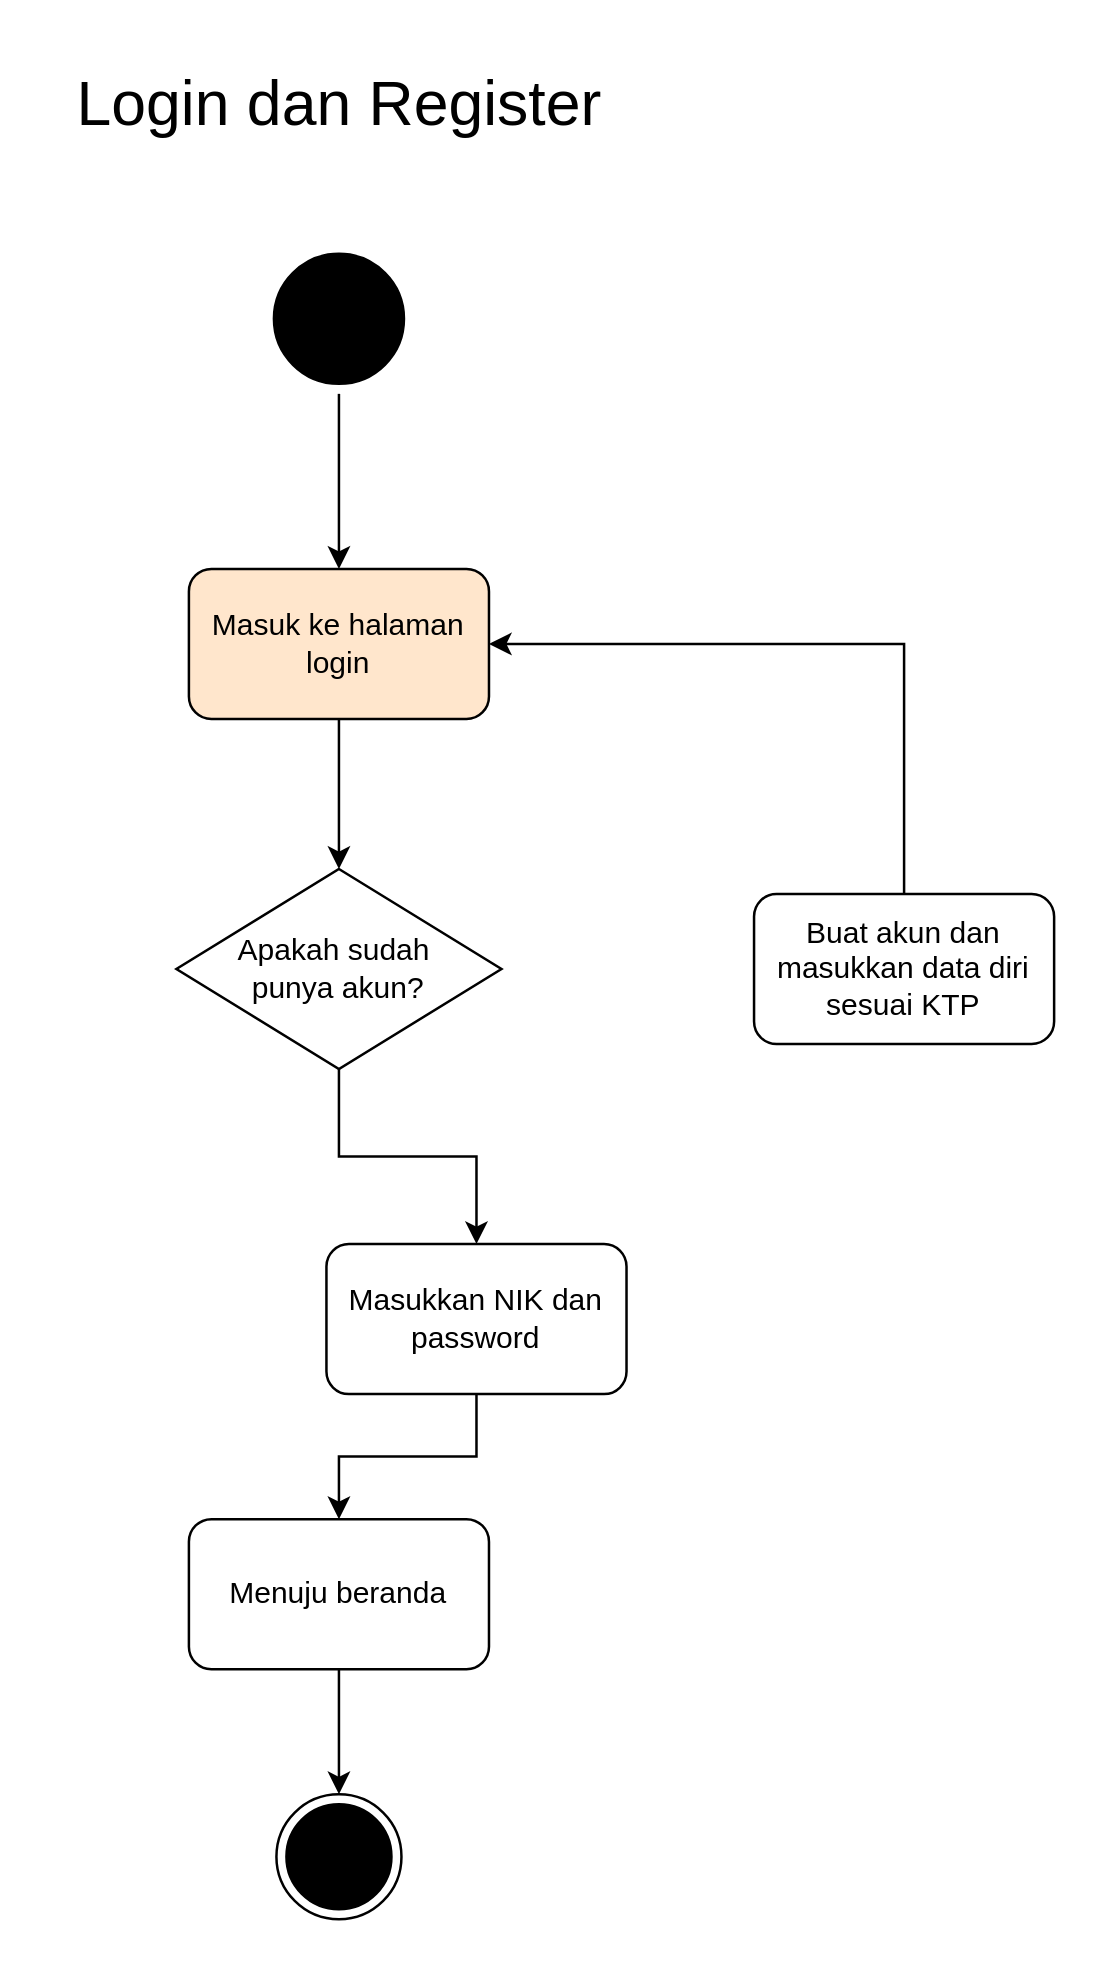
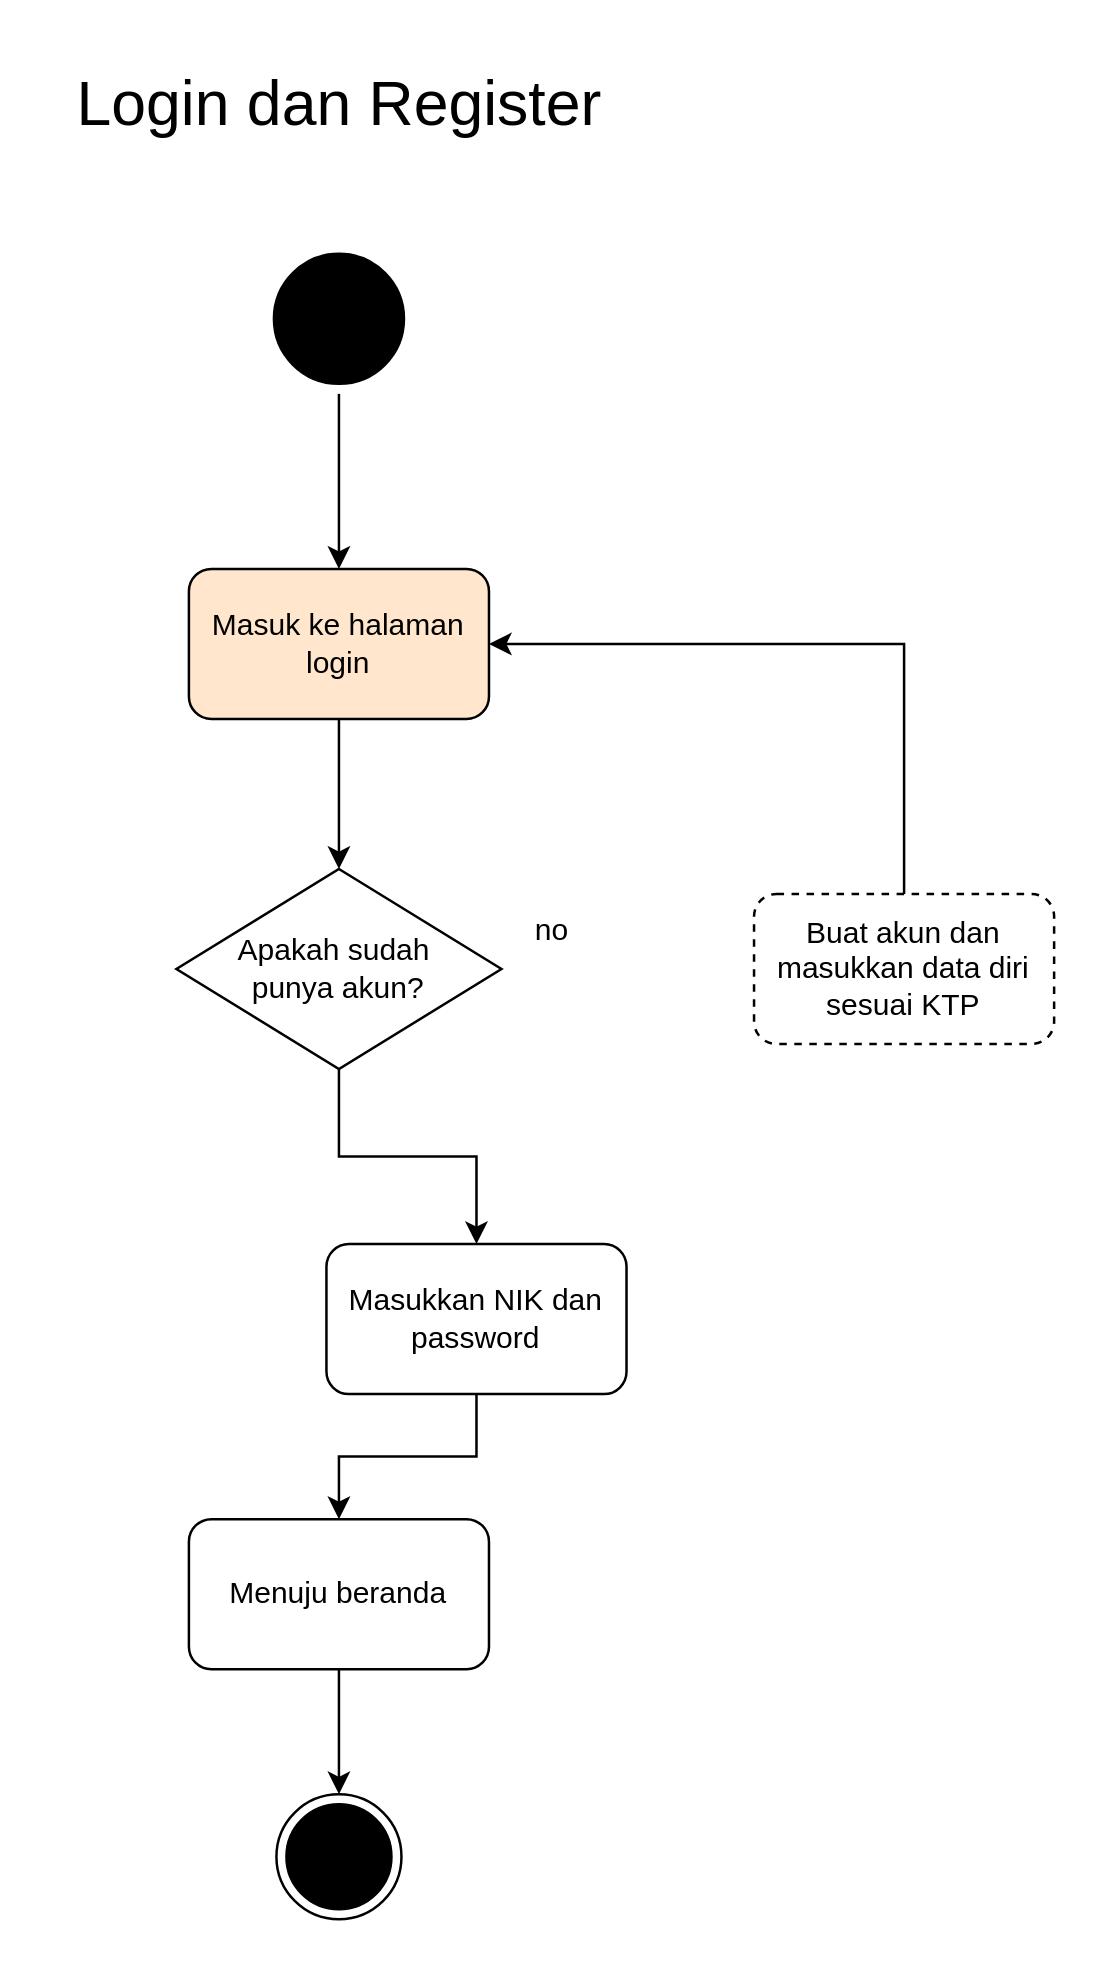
node "no": added
node "Buat akun dan masukkan data diri sesuai KTP": style solid -> dashed
